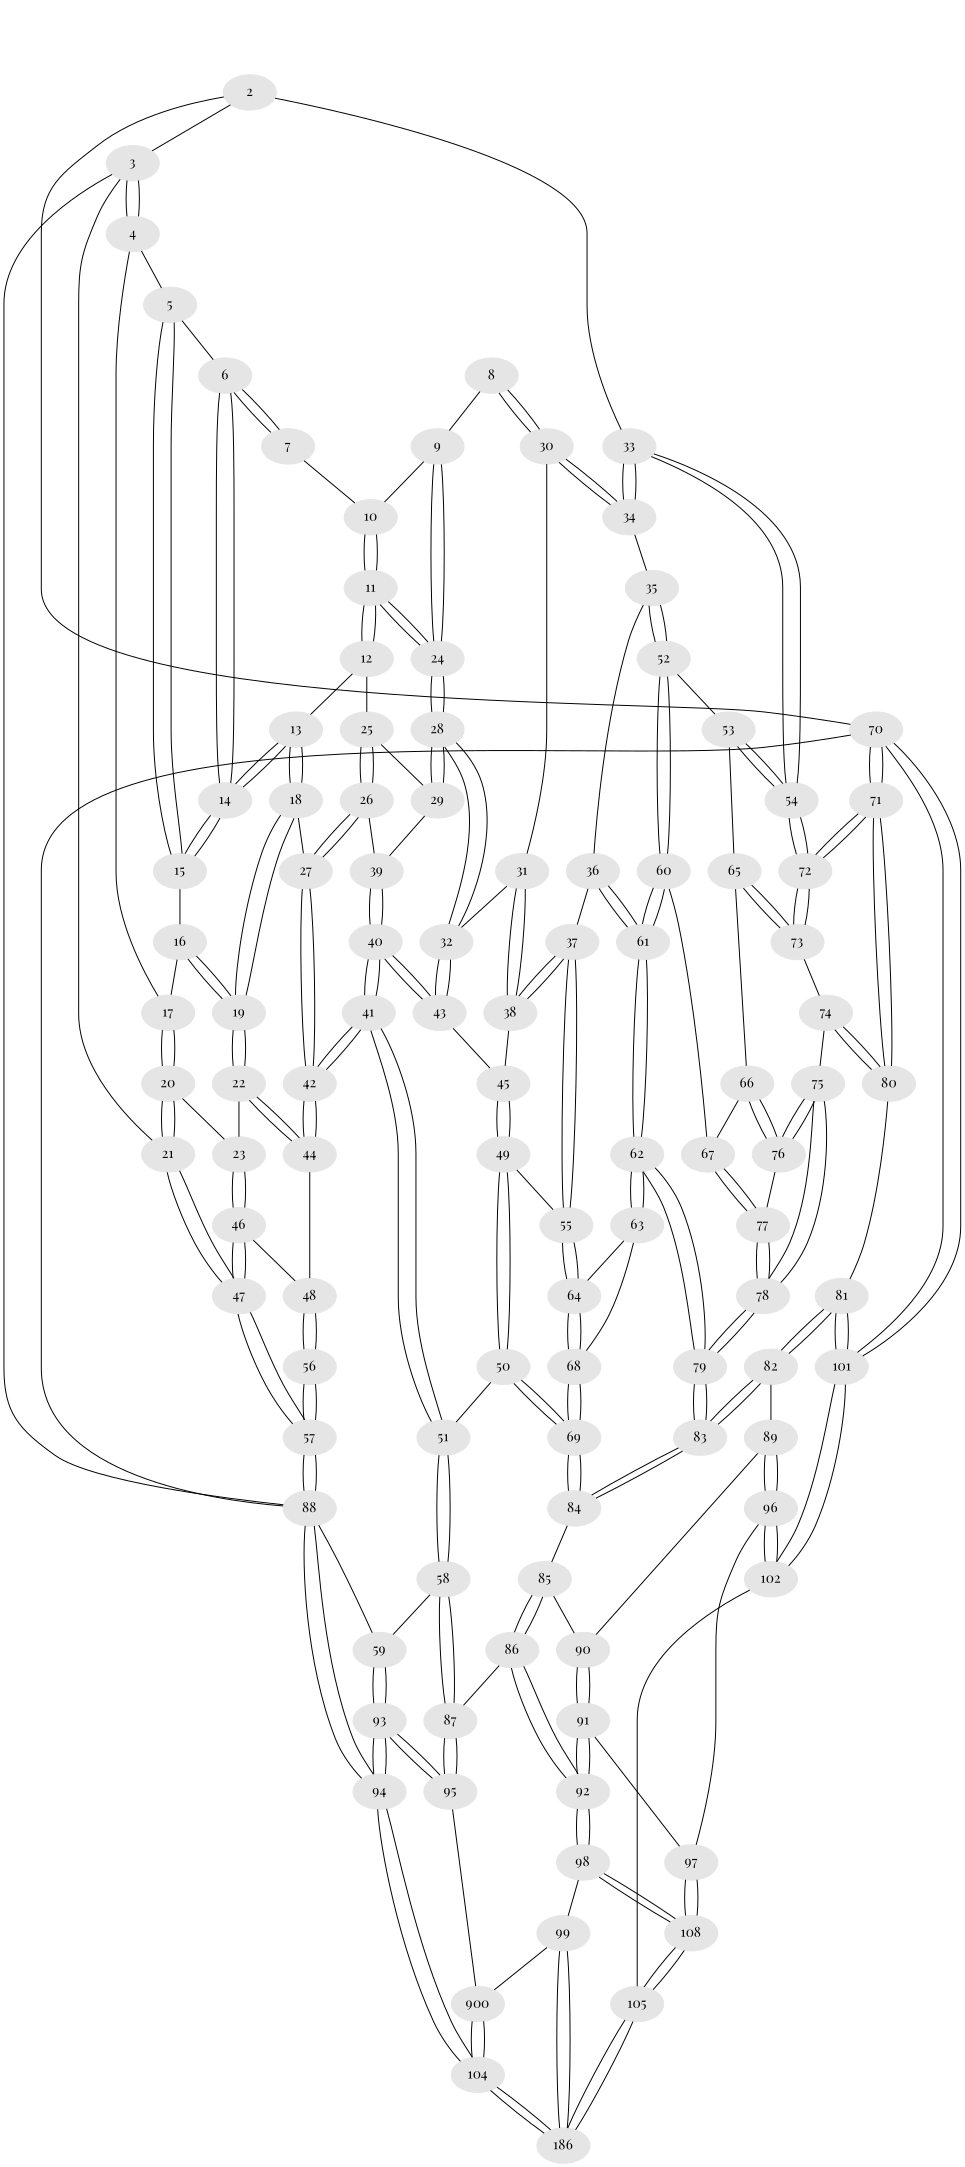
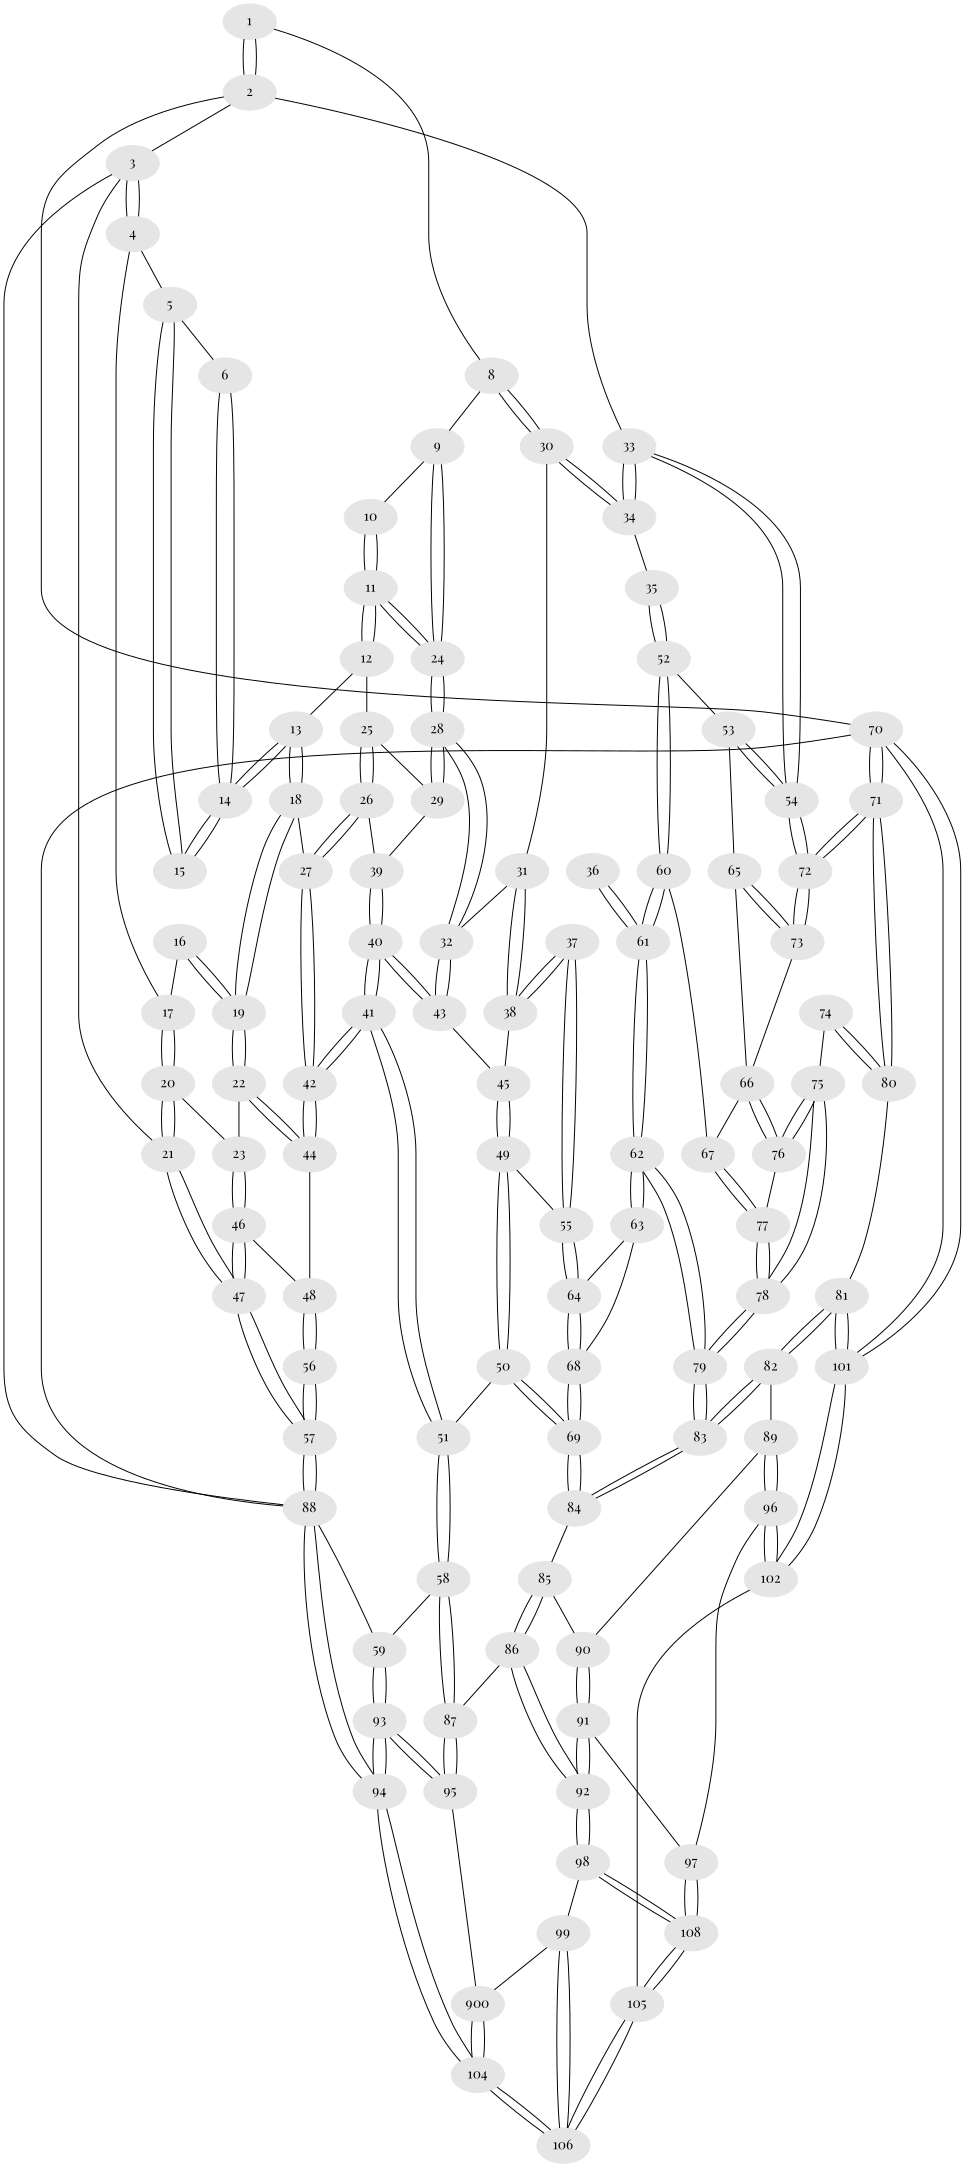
node "1": added
node "7": removed
edge "35" -- "36": removed
edge "15" -- "16": removed
edge "36" -- "37": removed
edge "73" -- "74": now "73" -- "66"
node "186": label "186" -> "106"
